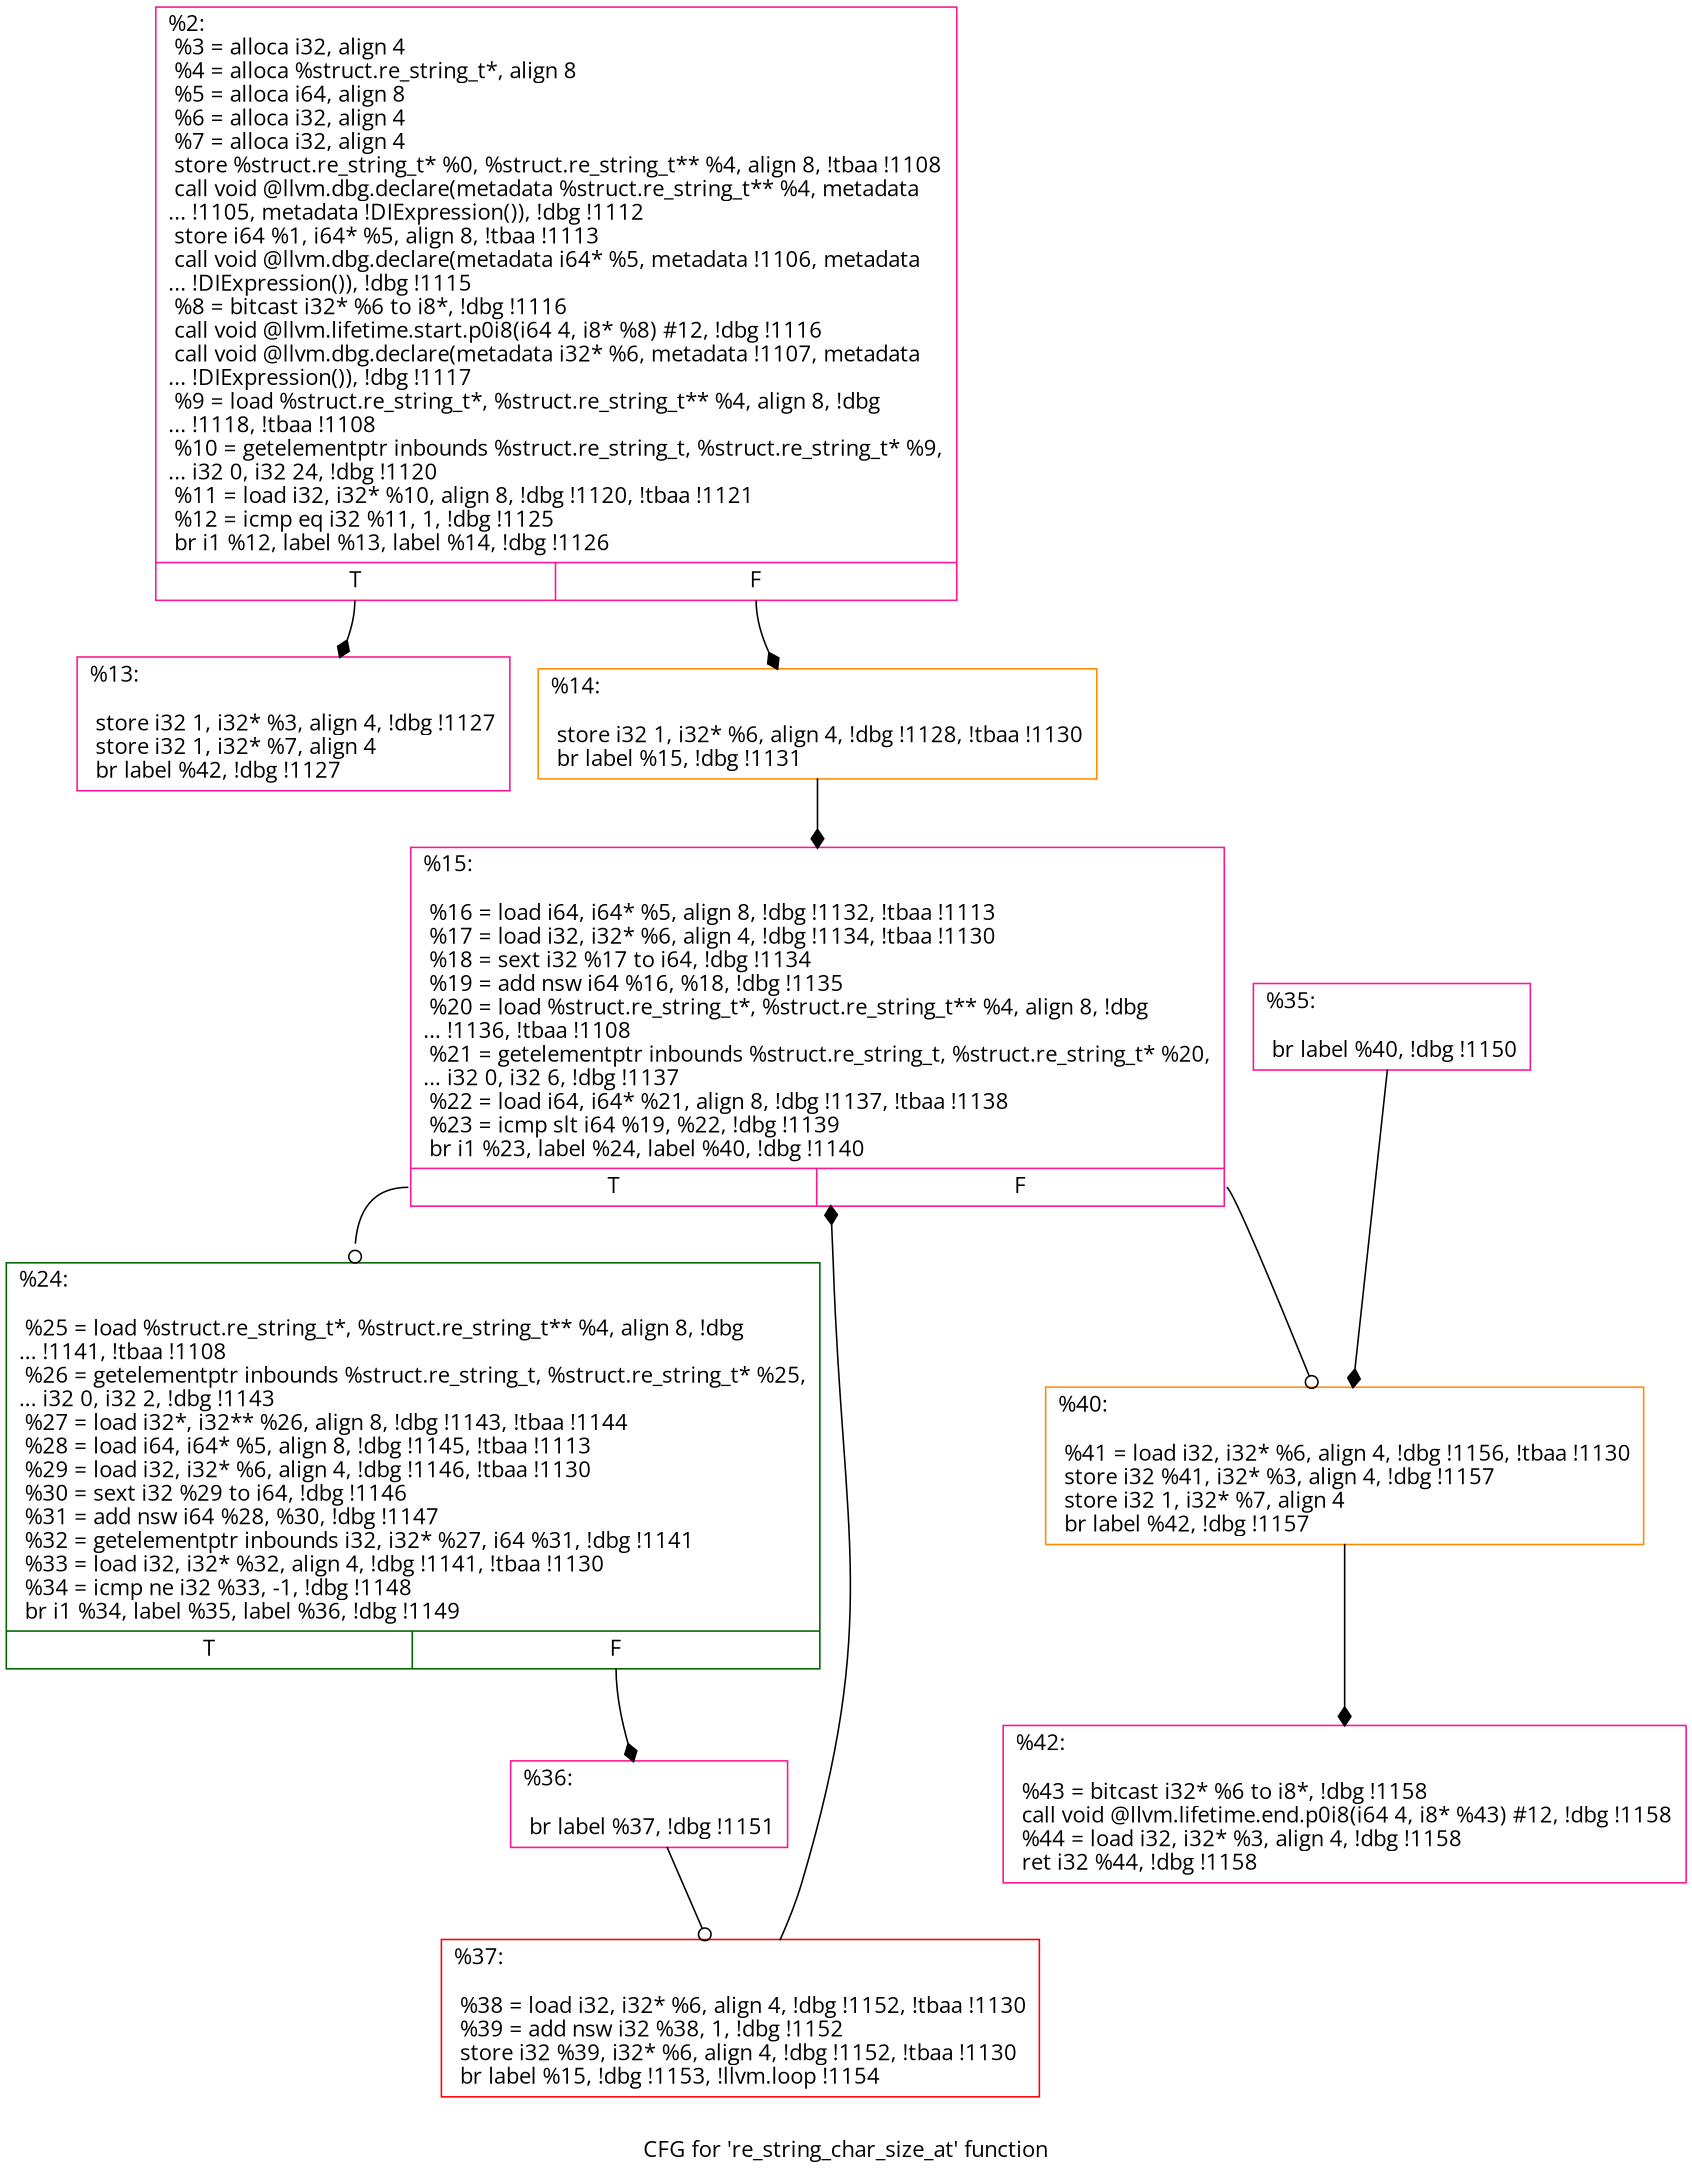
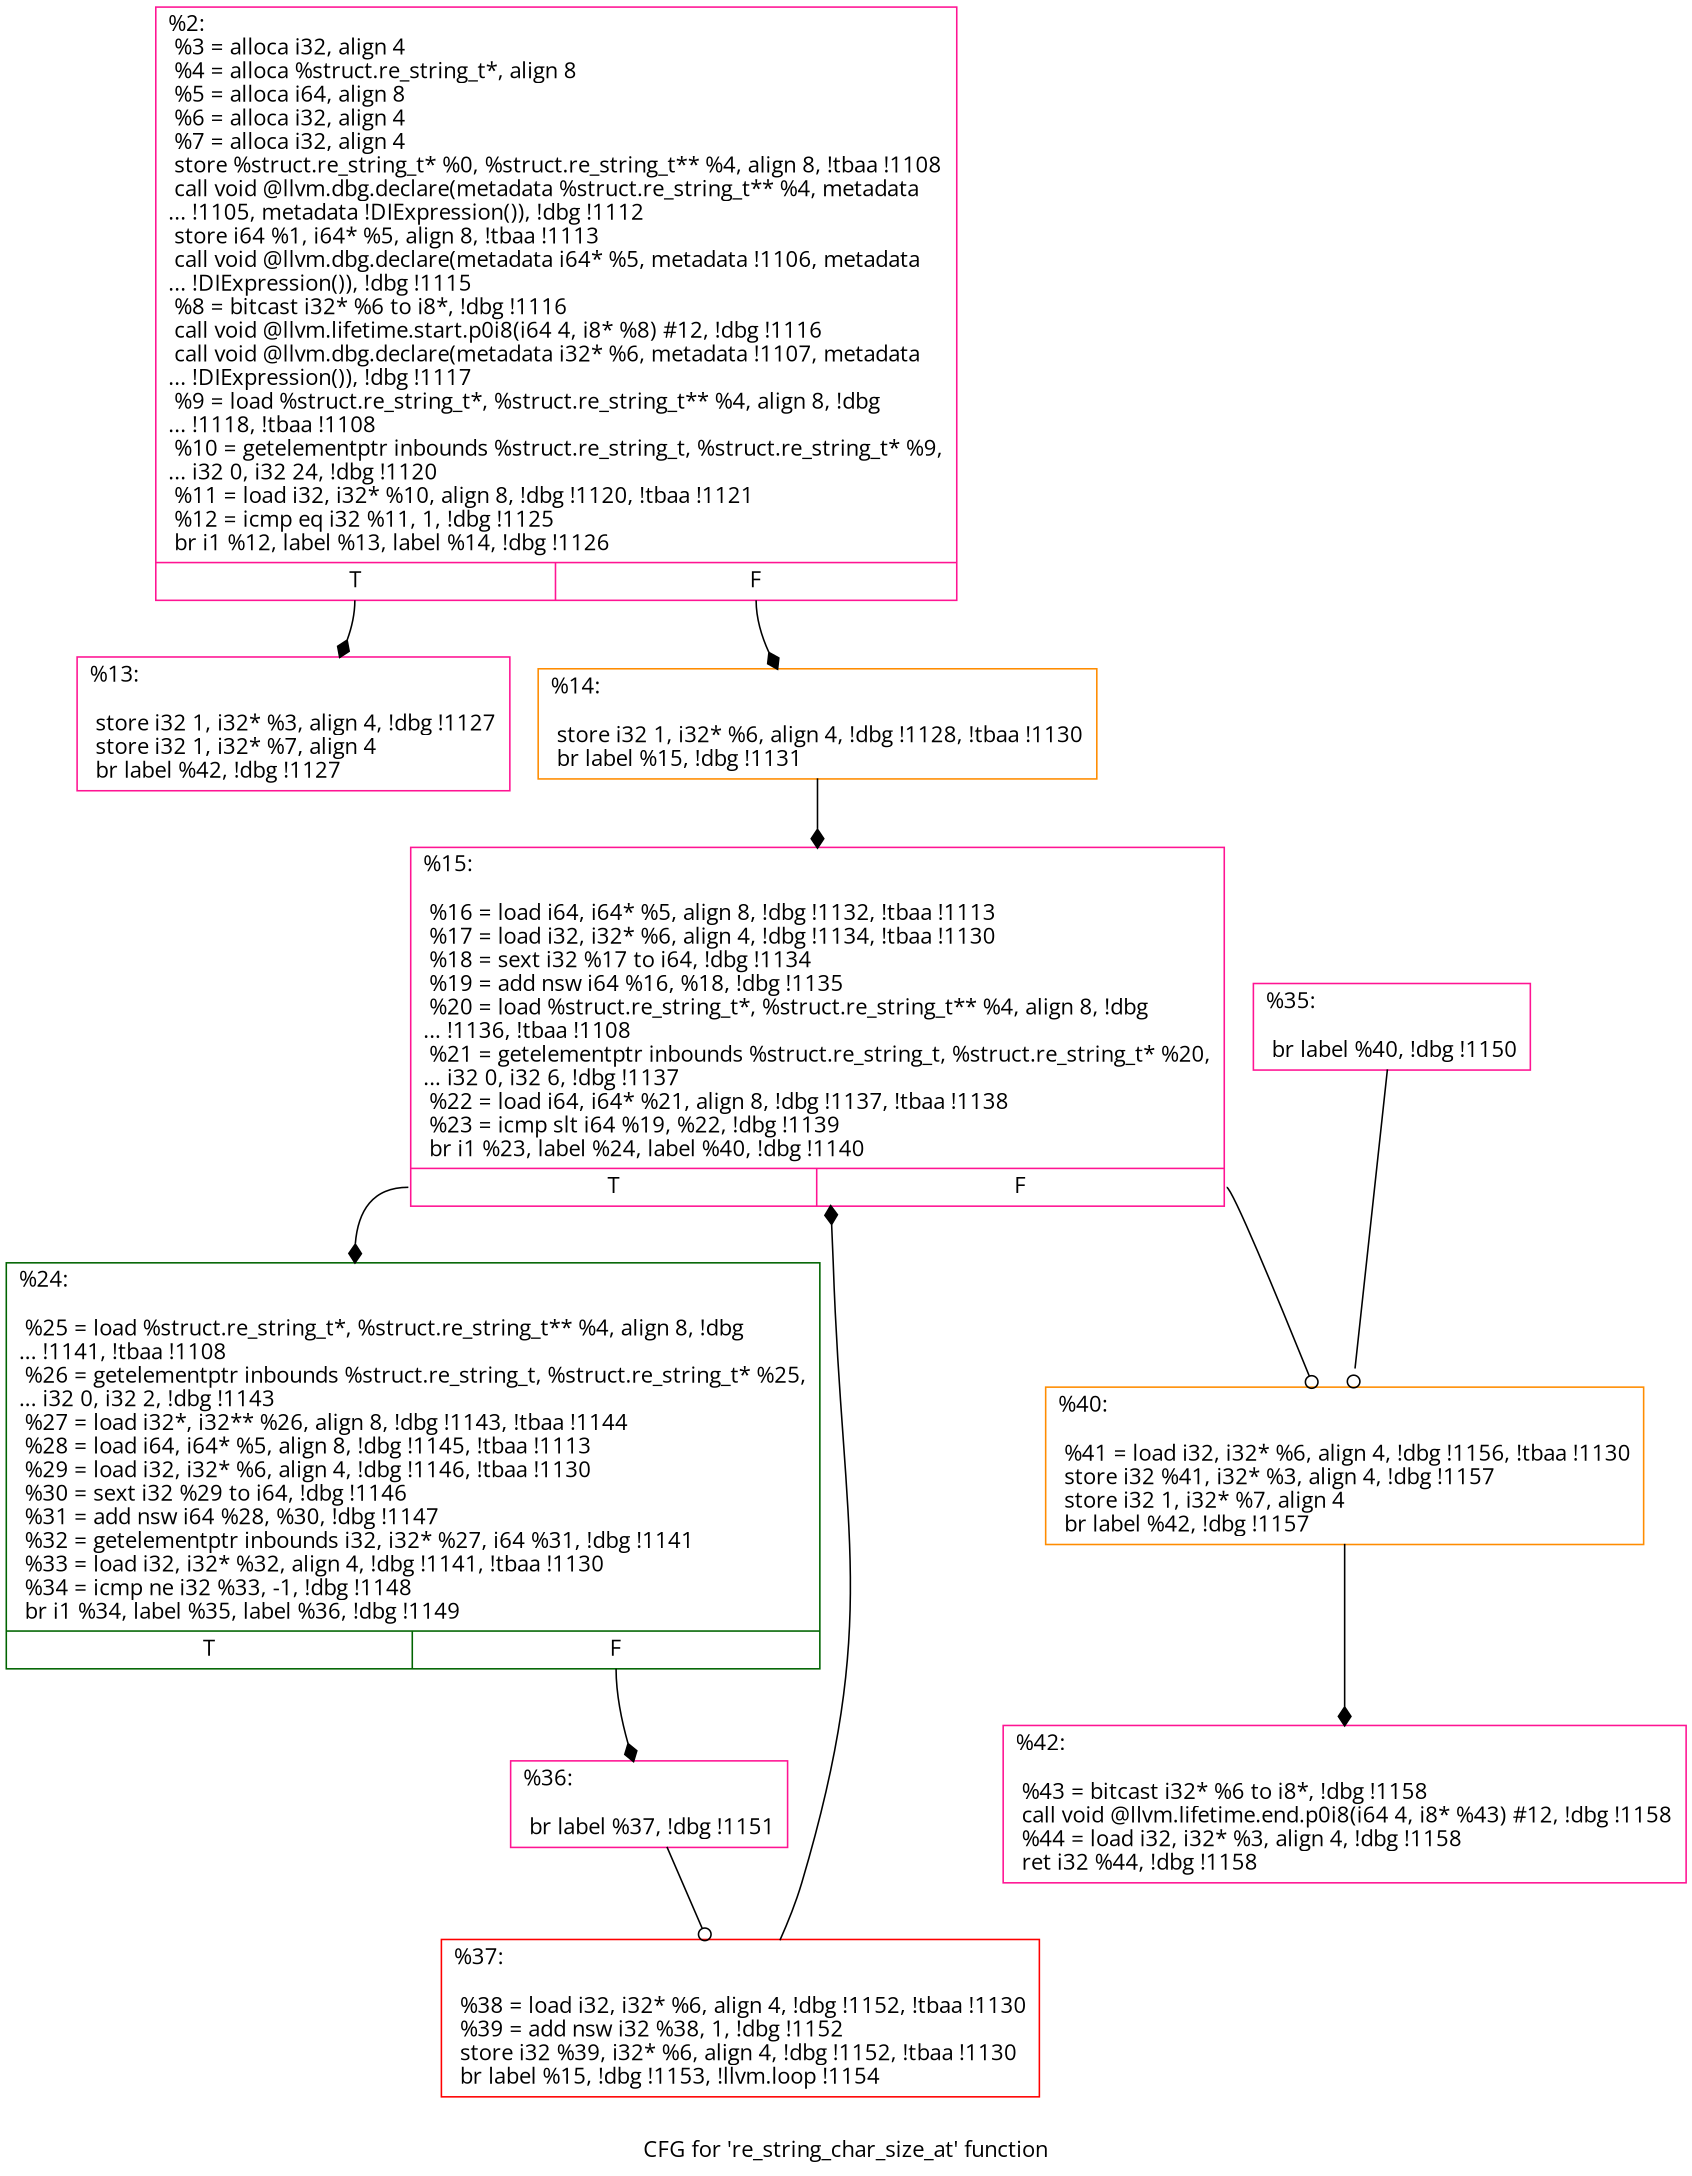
edge "%15:" -> "%24:": arrowhead odot -> diamond
edge "%35:" -> "%40:": arrowhead diamond -> odot
